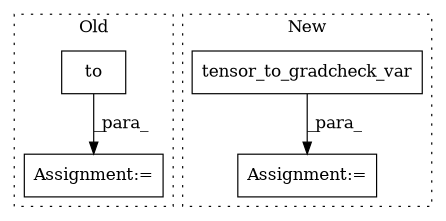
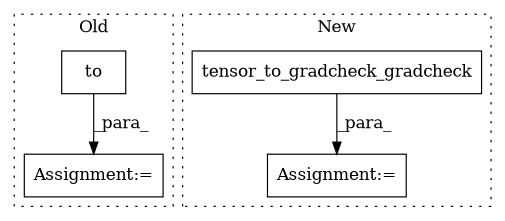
node "tensor_to_gradcheck_var": label "tensor_to_gradcheck_var" -> "tensor_to_gradcheck_gradcheck"
